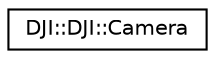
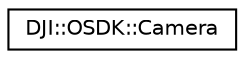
node "DJI::DJI::Camera": label "DJI::DJI::Camera" -> "DJI::OSDK::Camera"
